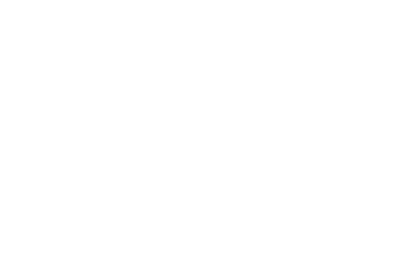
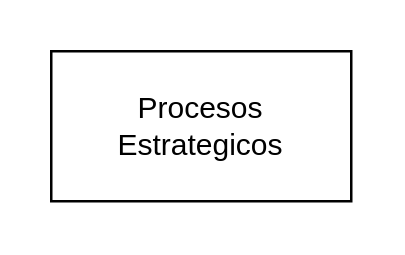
node "Procesos Estrategicos": added
